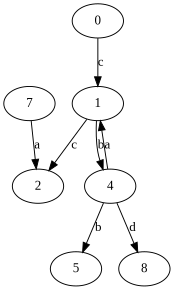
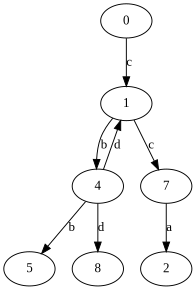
edge "1" -> "2": now "1" -> "7"
edge "4" -> "1": label "a" -> "d"
